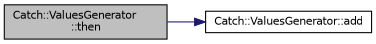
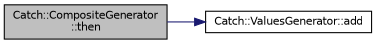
node "Catch::ValuesGenerator ::then": label "Catch::ValuesGenerator ::then" -> "Catch::CompositeGenerator ::then"
